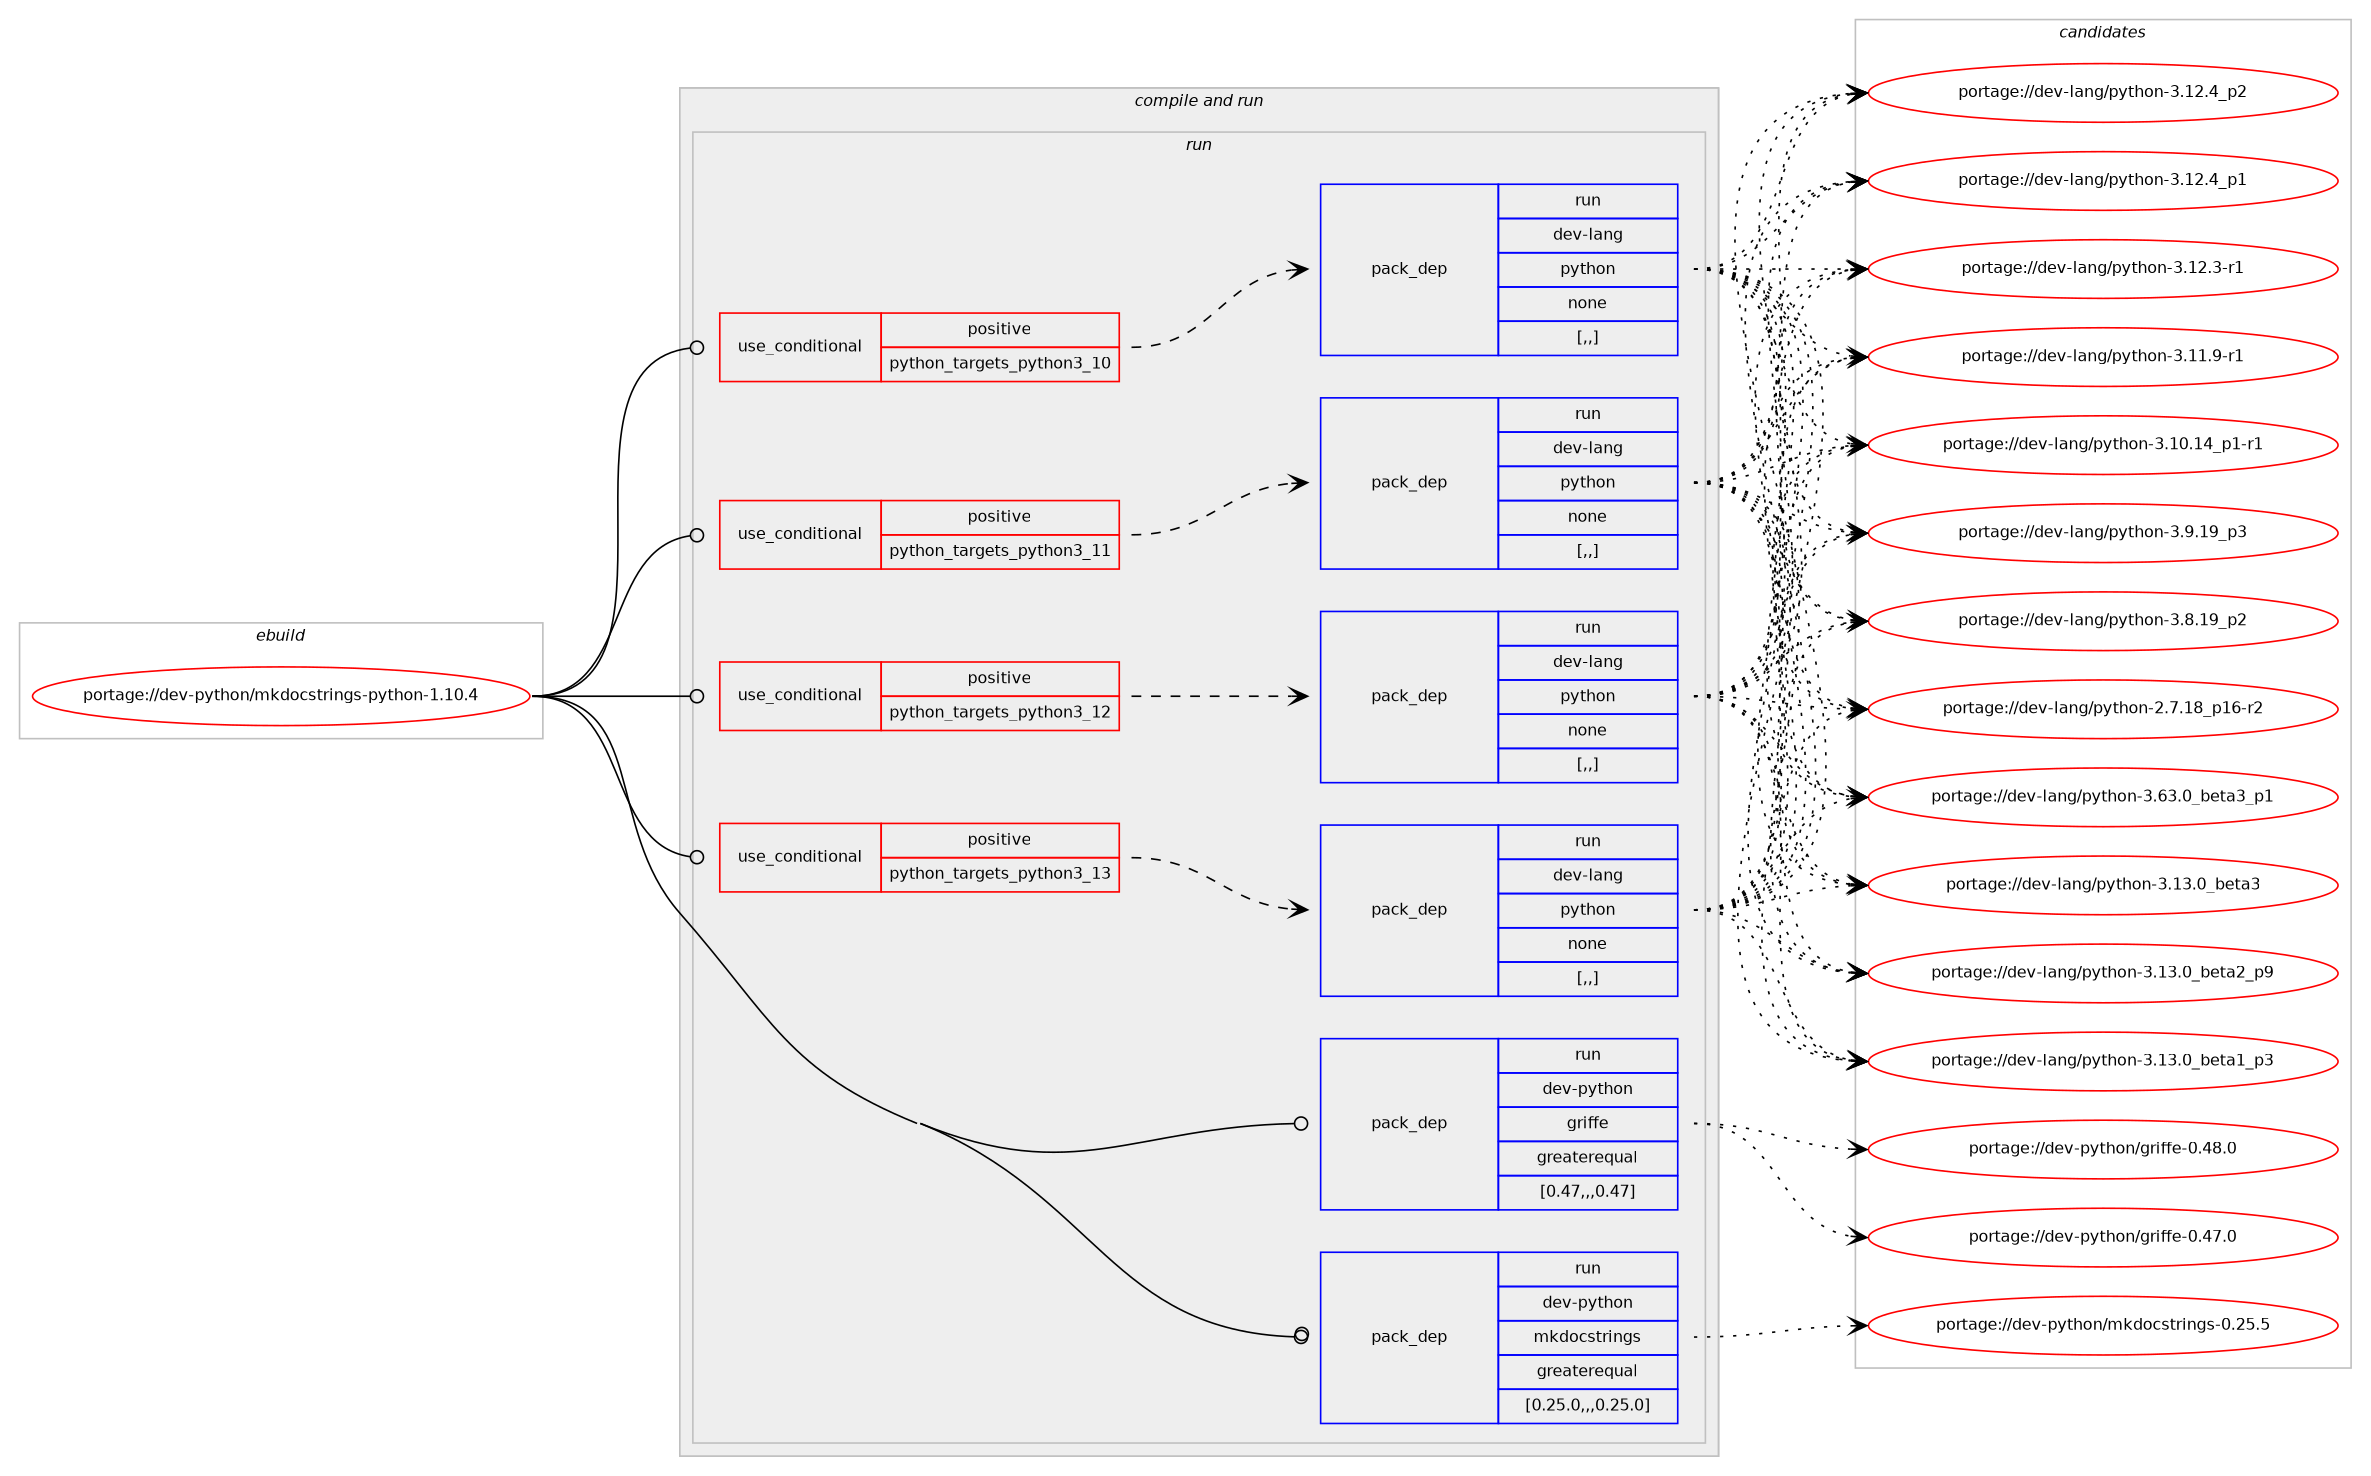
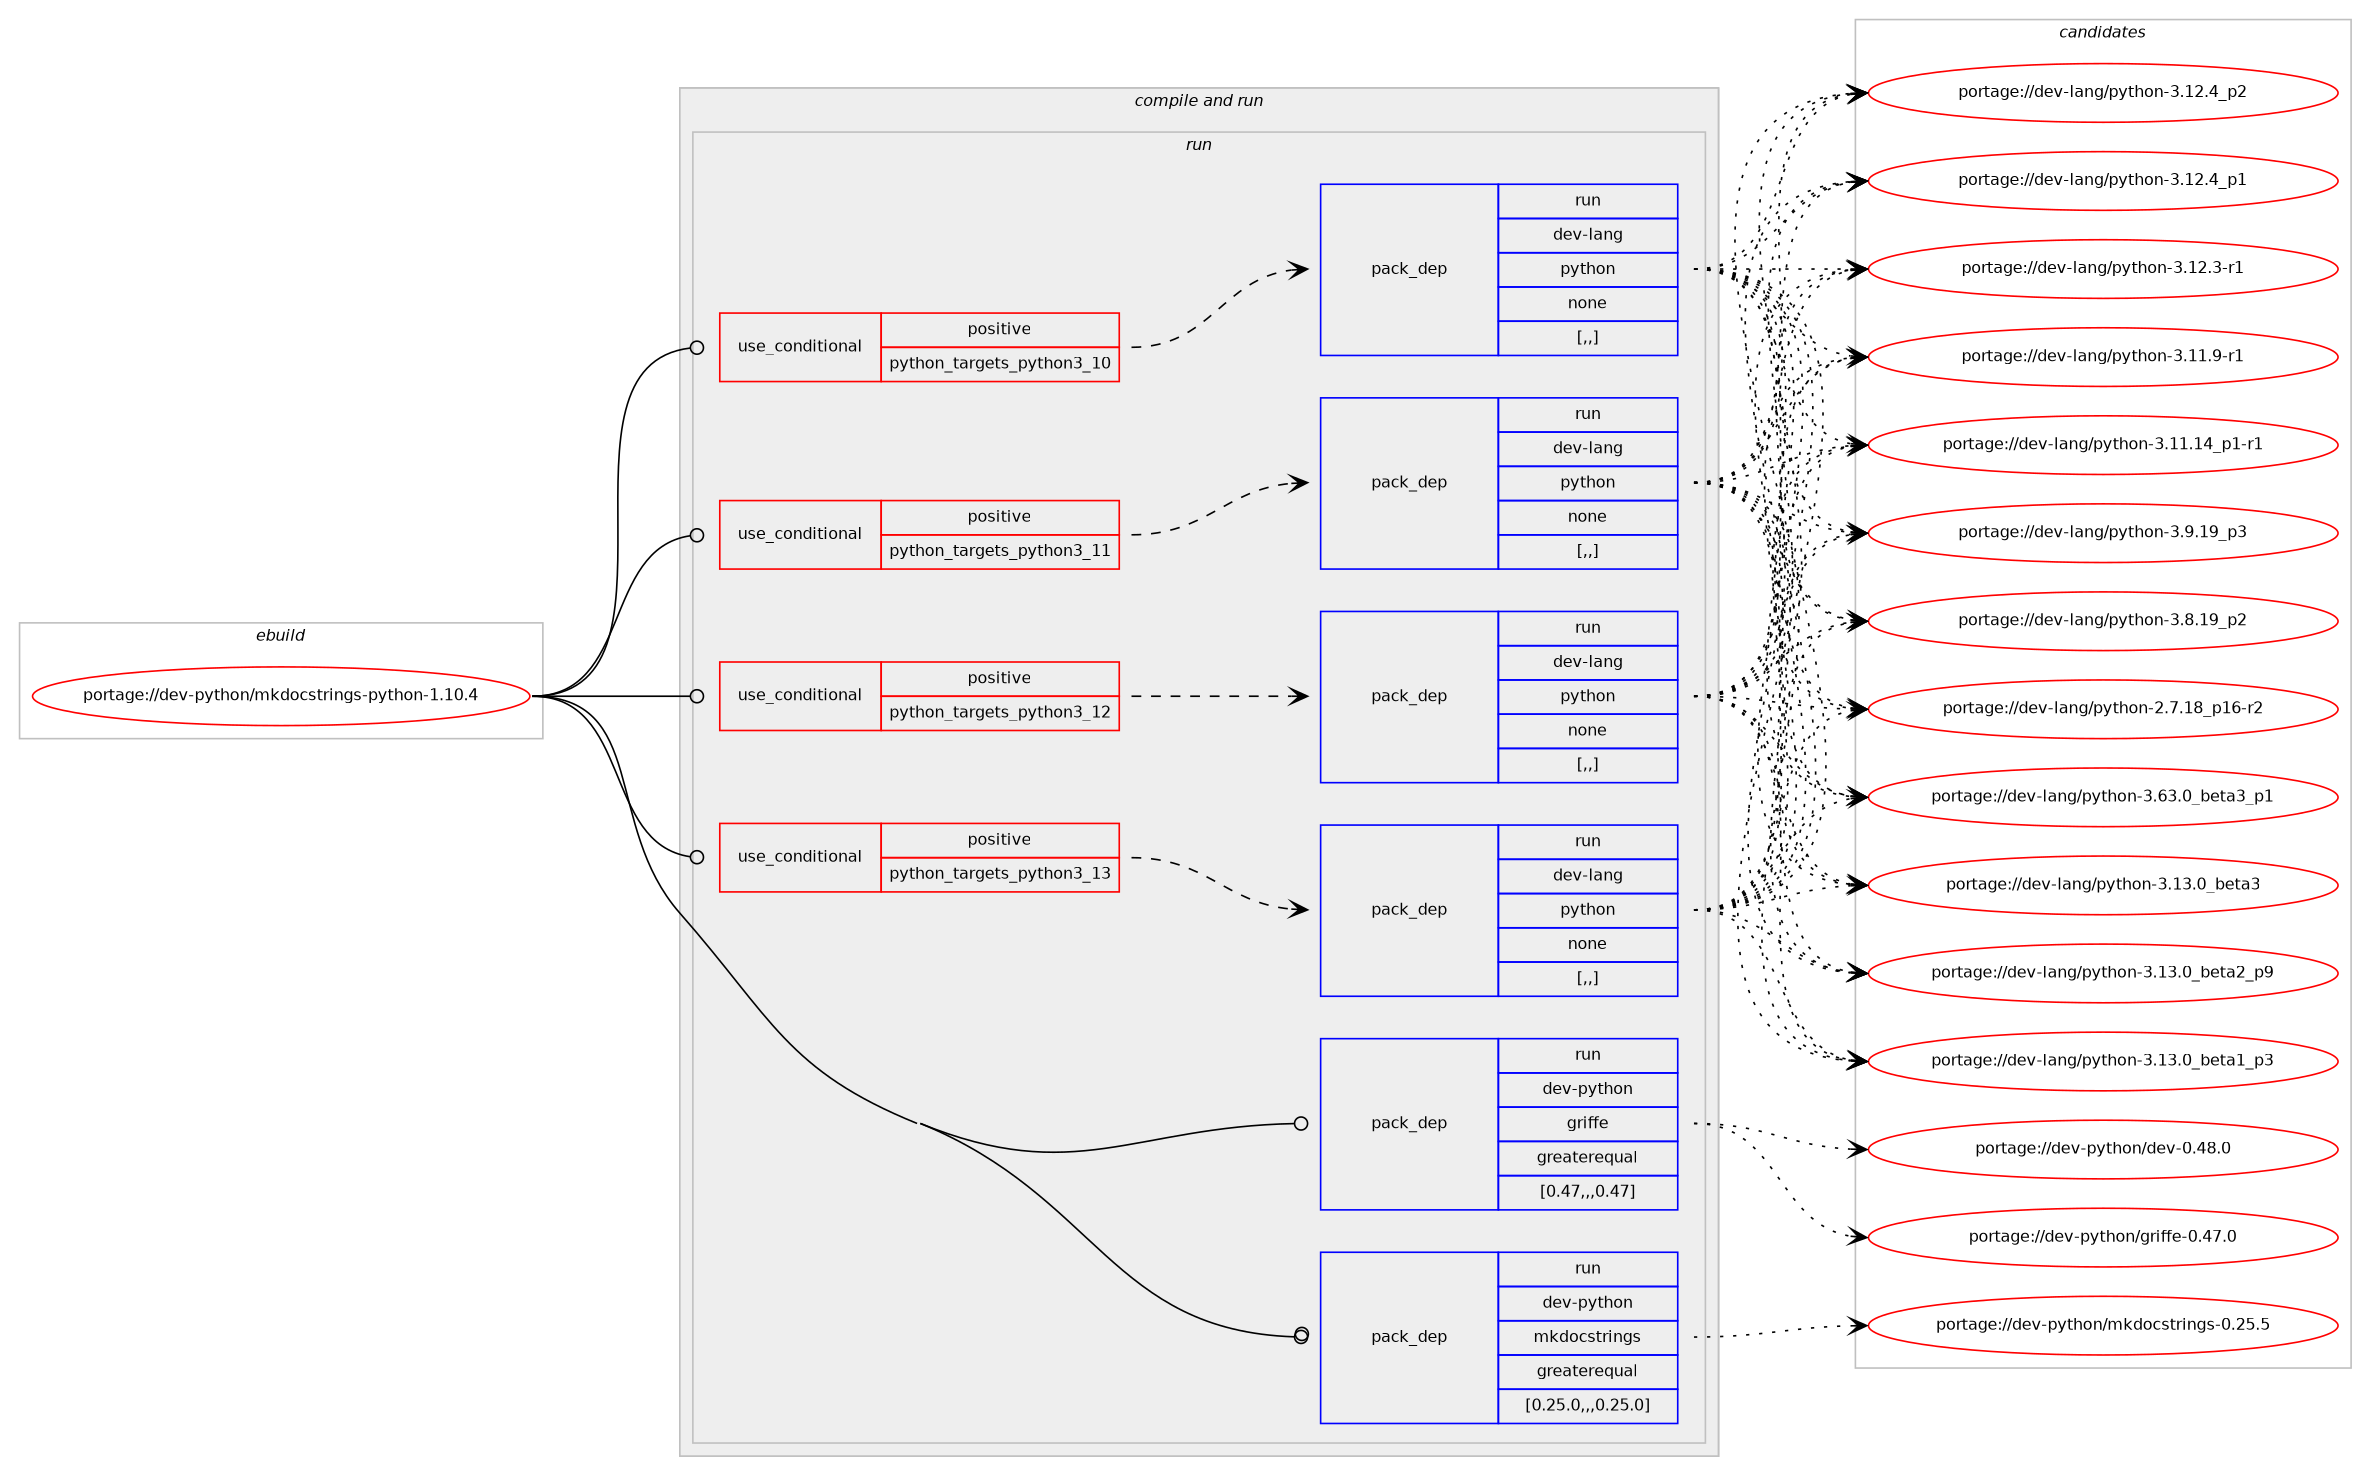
node "portage://dev-lang/python-3.10.14_p1-r1": label "portage://dev-lang/python-3.10.14_p1-r1" -> "portage://dev-lang/python-3.11.14_p1-r1"
node "portage://dev-python/griffe-0.48.0": label "portage://dev-python/griffe-0.48.0" -> "portage://dev-python/dev-0.48.0"
